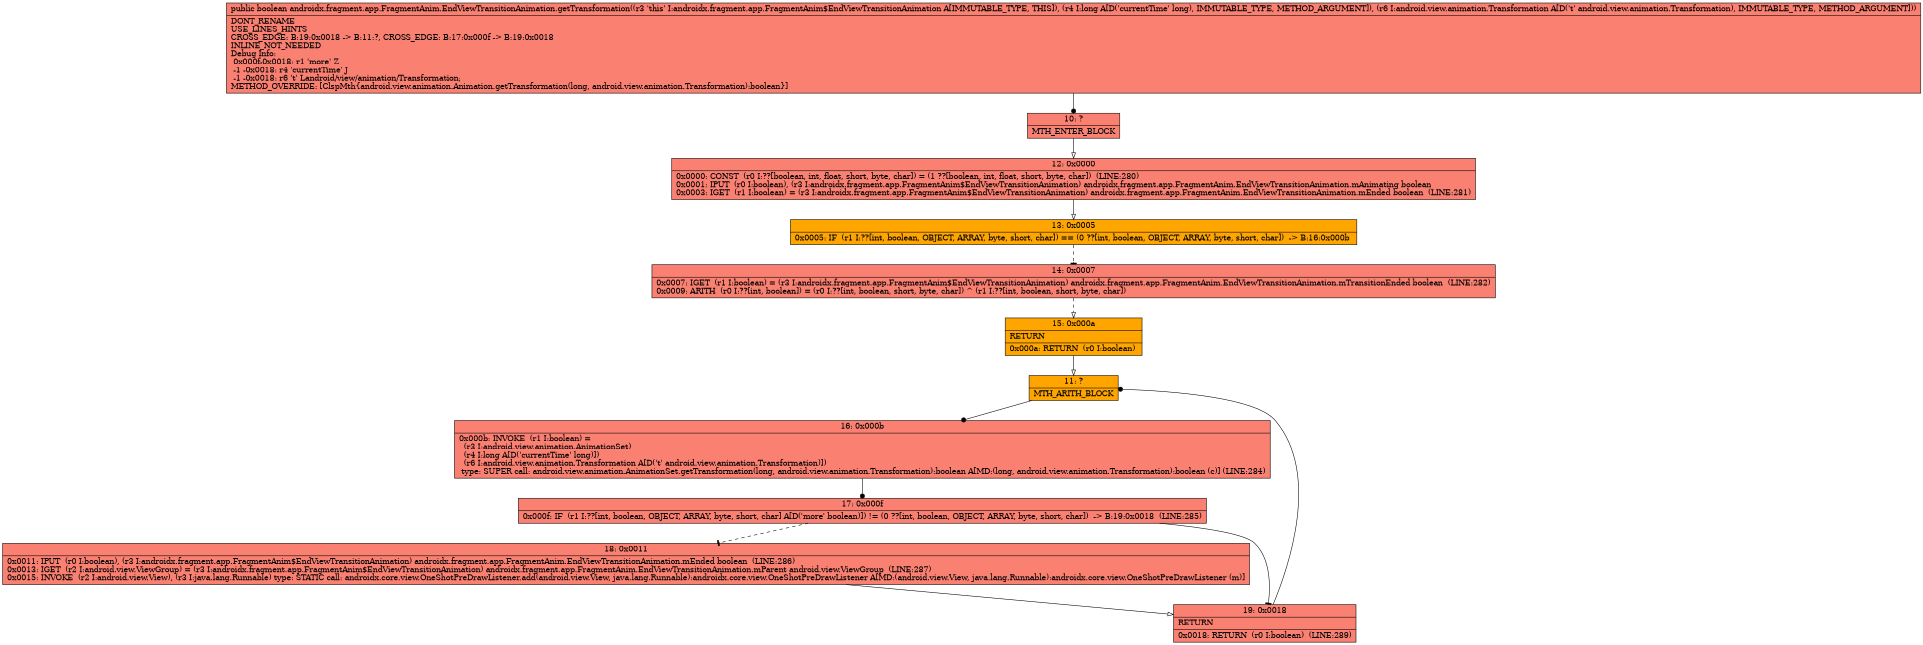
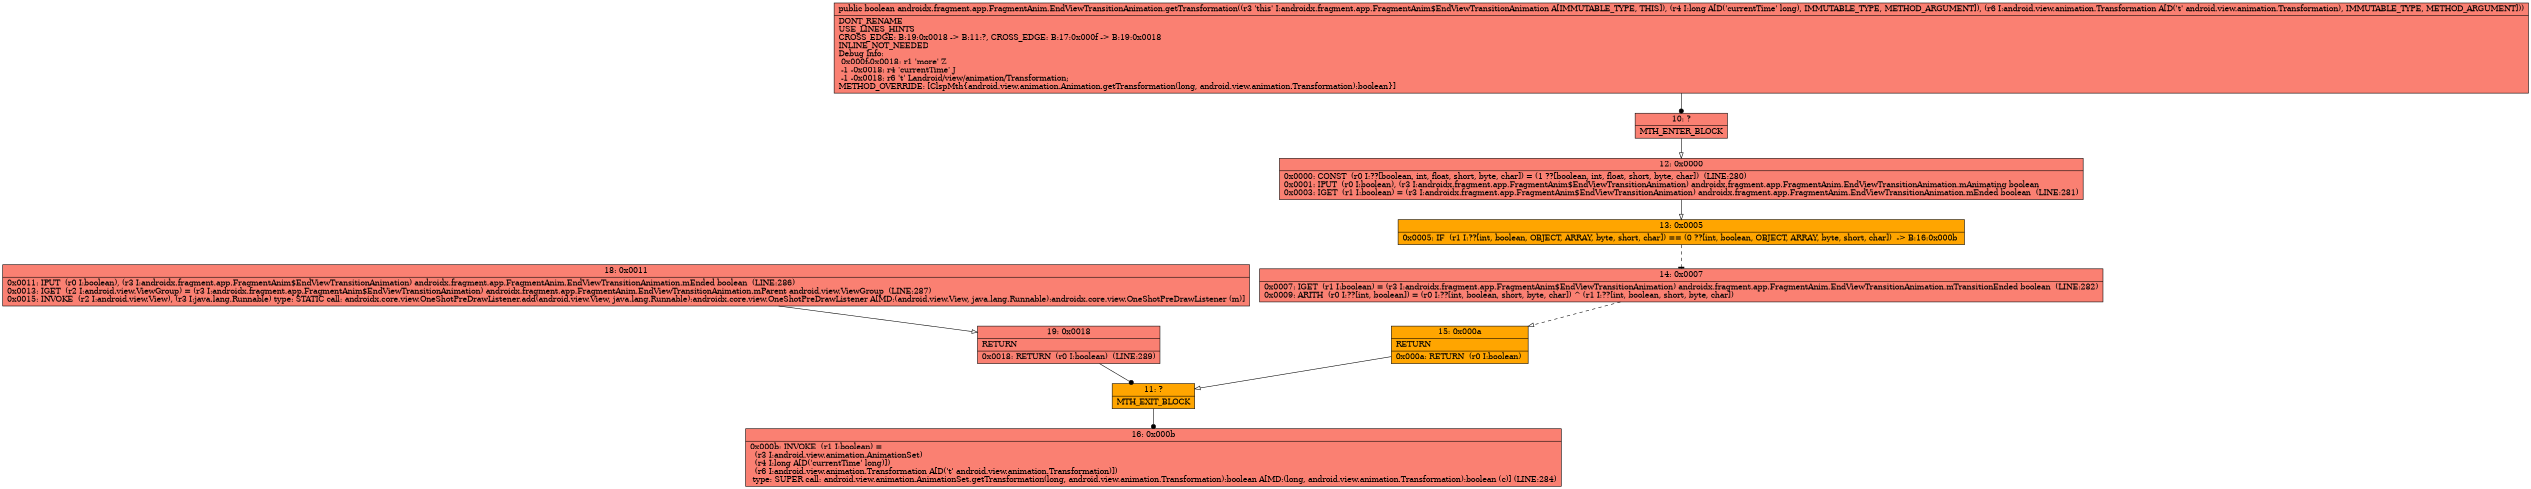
node "11: ?": text "MTH_ARITH_BLOCK" -> "MTH_EXIT_BLOCK"
node "17: 0x000f": removed
